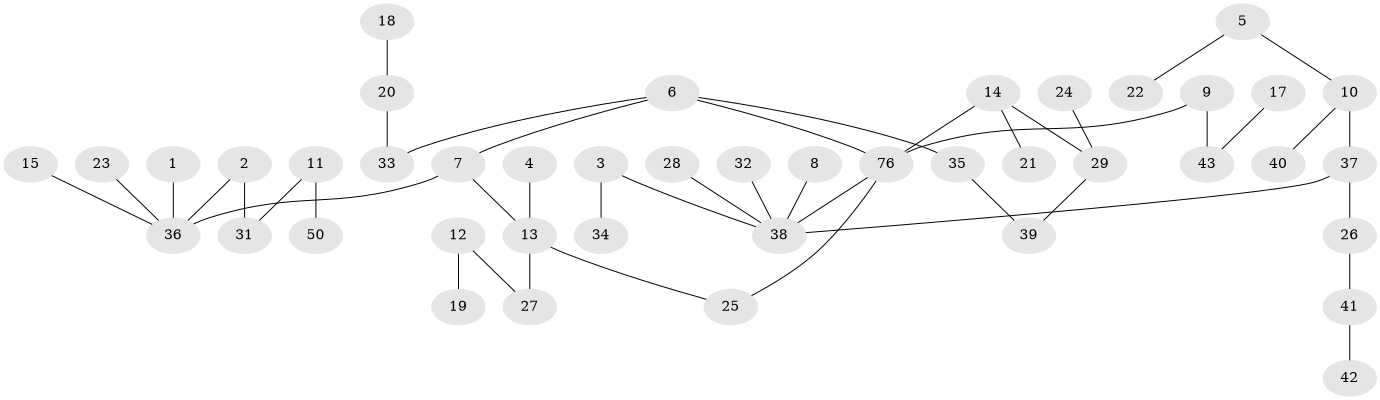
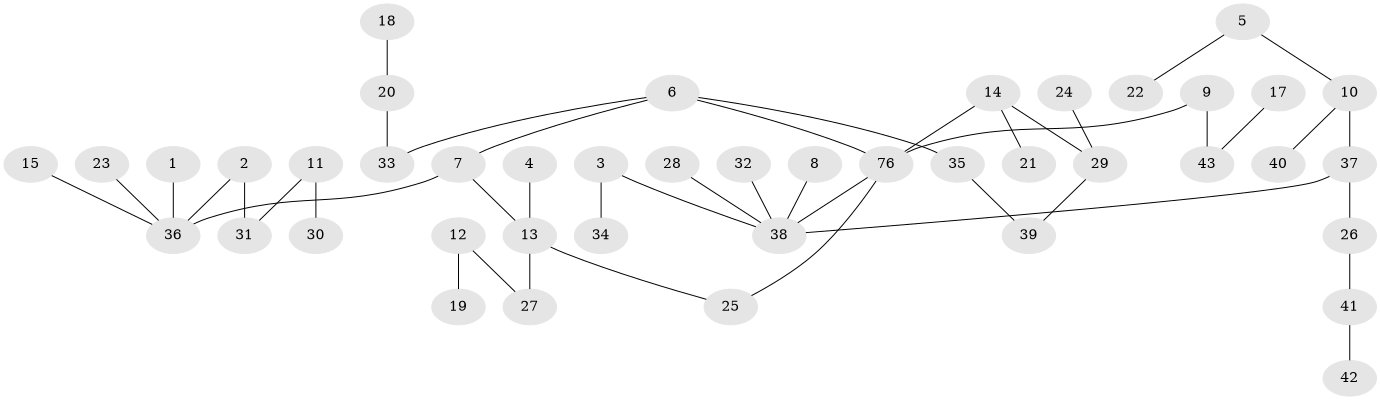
node "50": label "50" -> "30"
